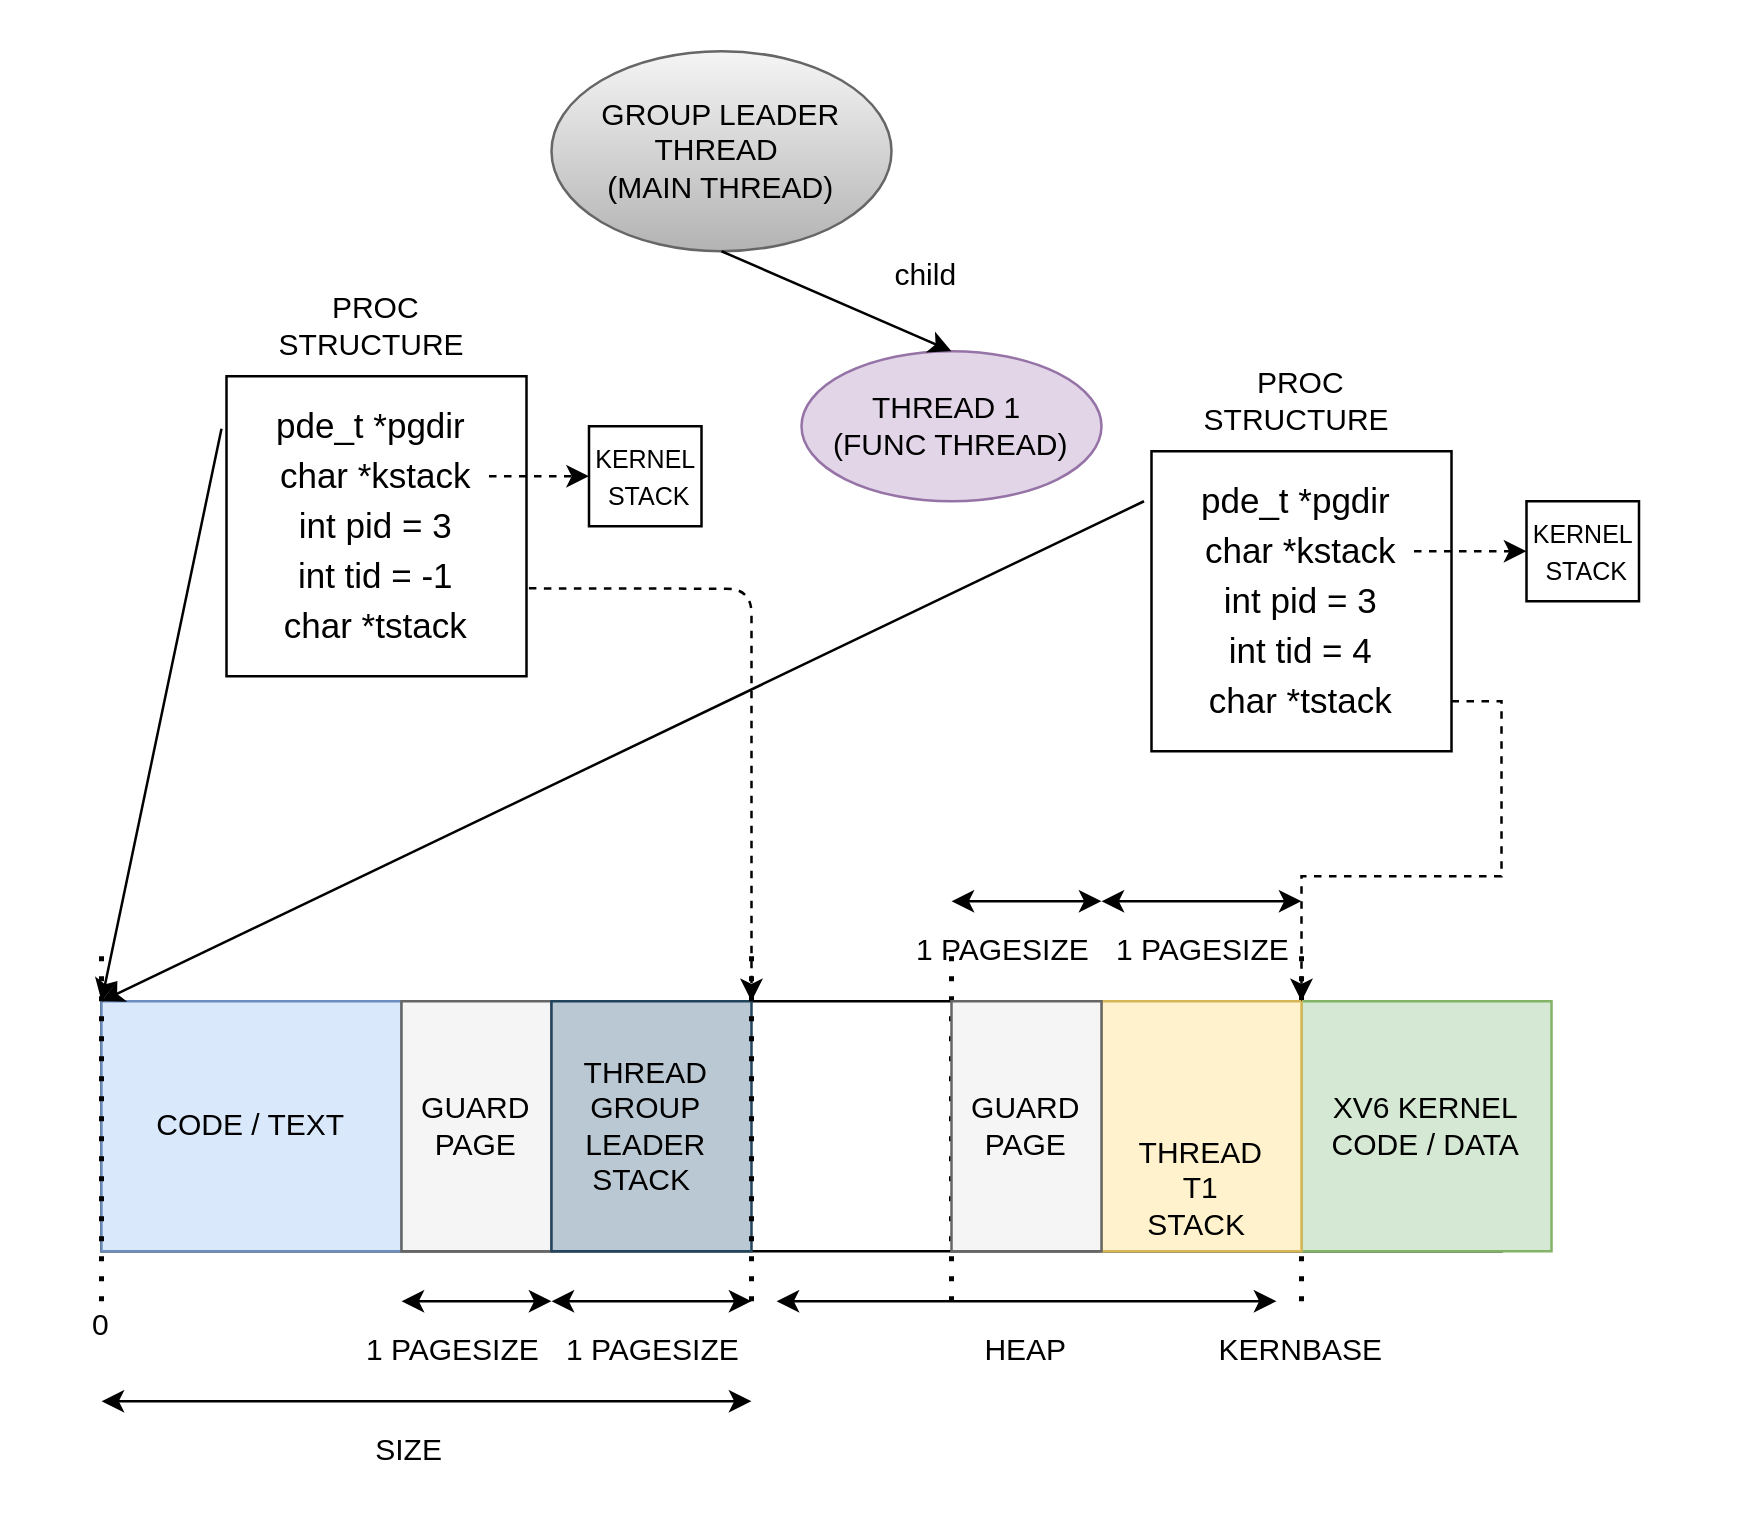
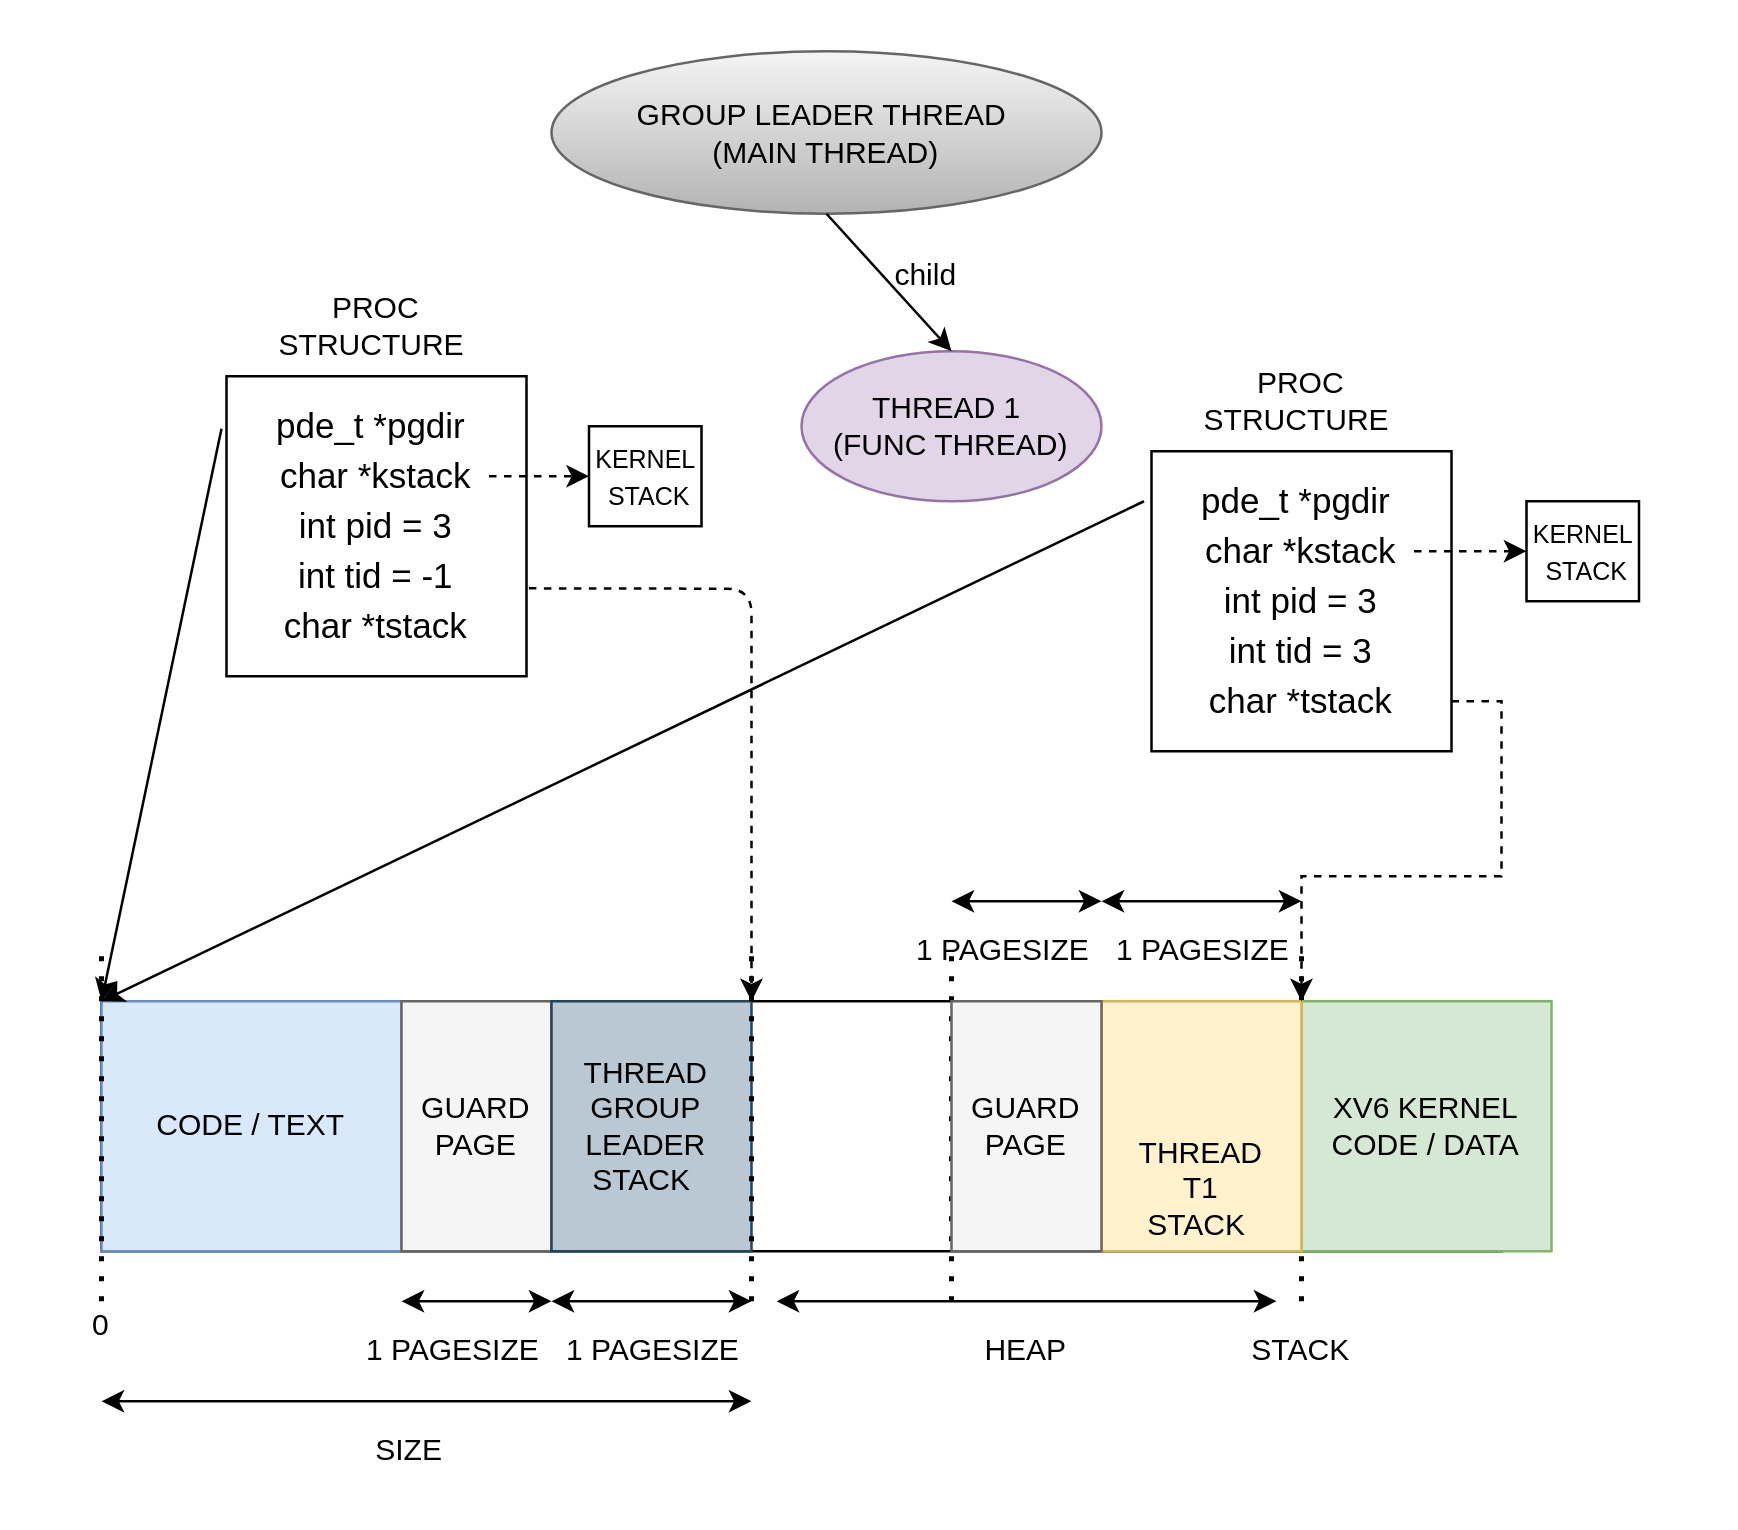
node "GROUP LEADER THREAD (MAIN THREAD)": size 340x200 -> 550x163
node "int tid = 4": label "int tid = 4" -> "int tid = 3"
node "KERNBASE": label "KERNBASE" -> "STACK"
